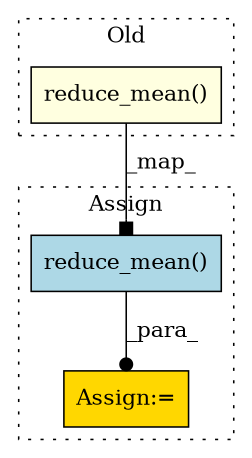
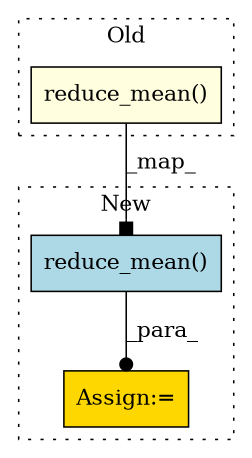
cluster "Assign": label "Assign" -> "New"
